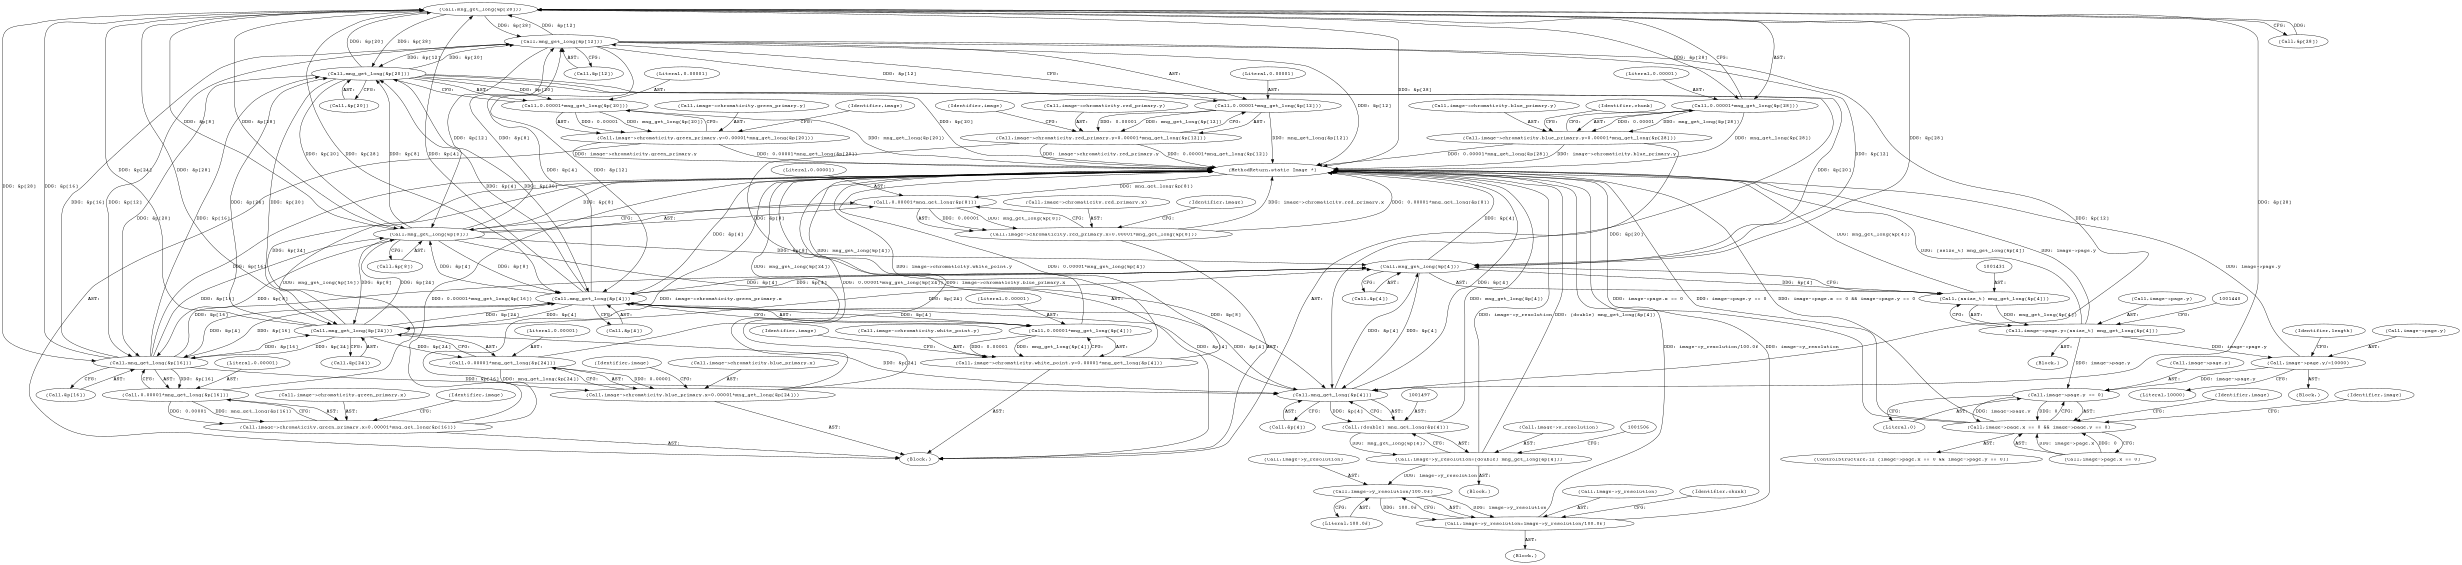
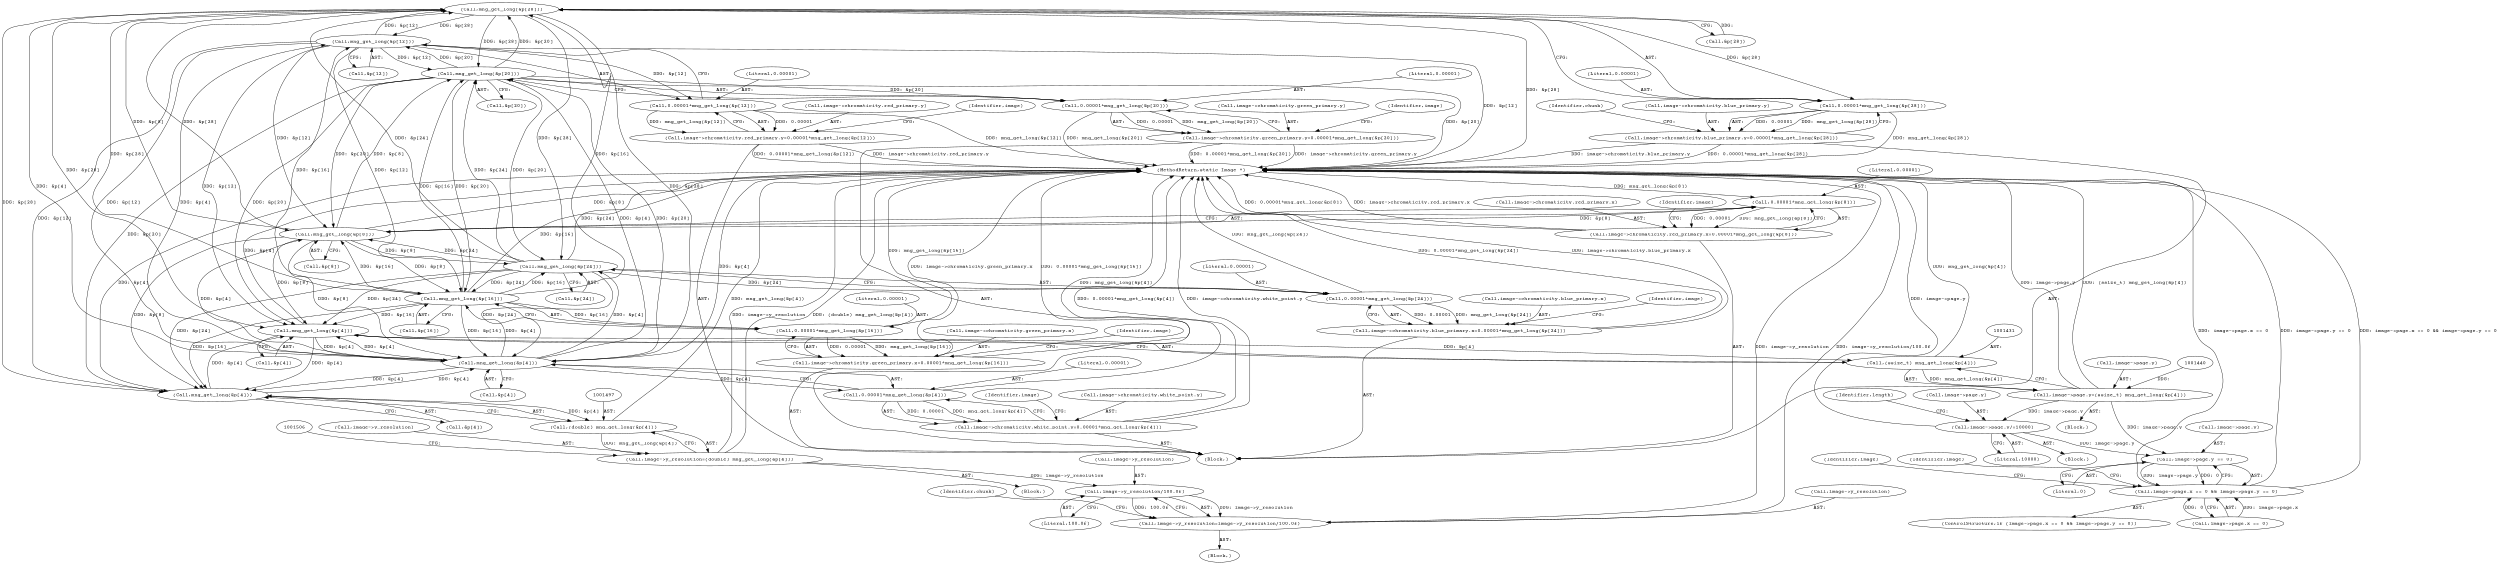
edge "(Call,mng_get_long(&p[8]))" -> "(Call,mng_get_long(&p[12]))": removed, label "DDG: &p[8]"
edge "1001440" -> "(Call,image->page.y=(ssize_t) mng_get_long(&p[4]))": label "CFG: " -> "DDG: "
edge "(Literal,10000)" -> "(Call,image->page.y/=10000)": added, label "AST:"
